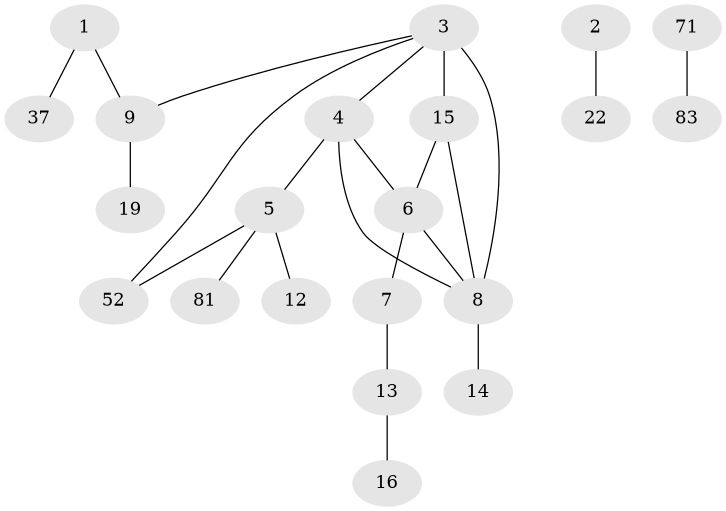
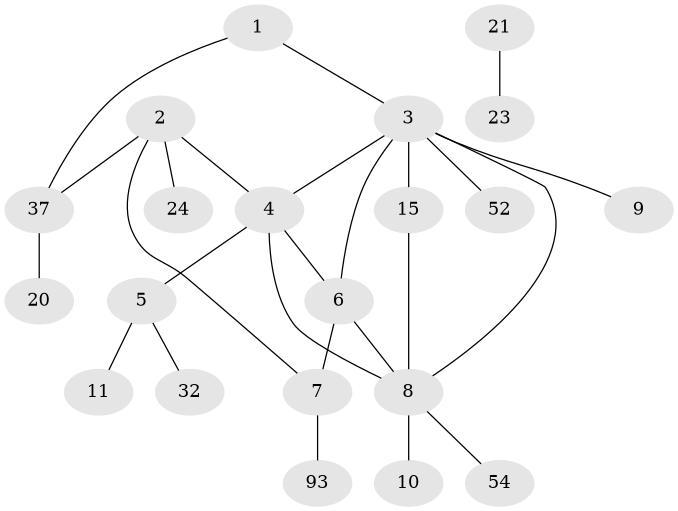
node "71": label "71" -> "21"
edge "1" -- "9": now "1" -- "3"
node "22": label "22" -> "24"
node "83": label "83" -> "23"
edge "2" -- "37": added
edge "2" -- "4": added
edge "15" -- "6": now "3" -- "6"
node "19": removed
edge "5" -- "52": removed
edge "2" -- "7": added
node "20": added
node "81": label "81" -> "11"
node "12": label "12" -> "32"
node "13": label "13" -> "93"
node "14": label "14" -> "54"
node "16": removed
node "10": added
